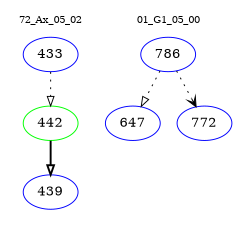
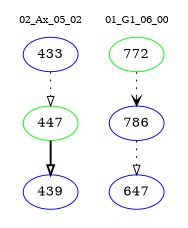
cluster "72_Ax_05_02": label "72_Ax_05_02" -> "02_Ax_05_02"
cluster "01_G1_05_00": label "01_G1_05_00" -> "01_G1_06_00"
edge "786" -> "772": reversed
node "442": label "442" -> "447"
node "772": color blue -> green
